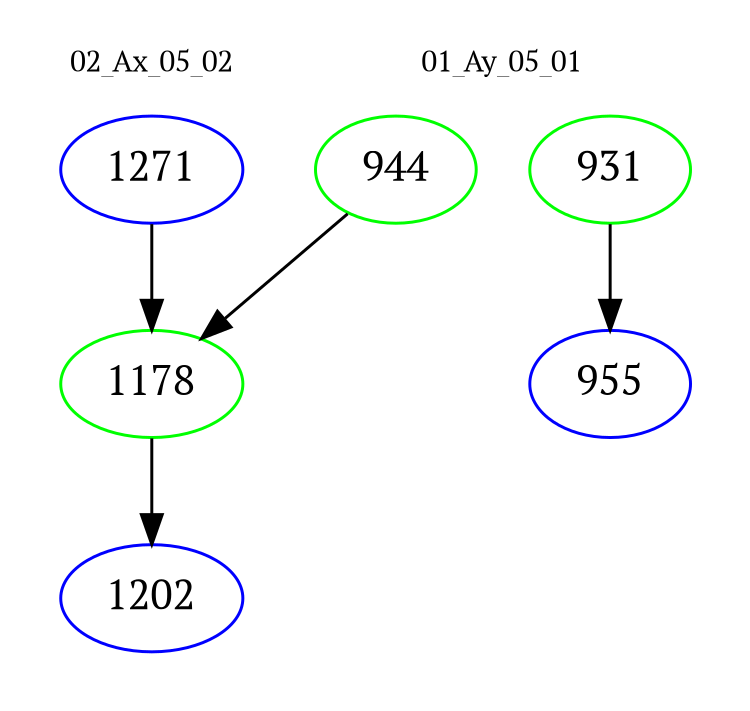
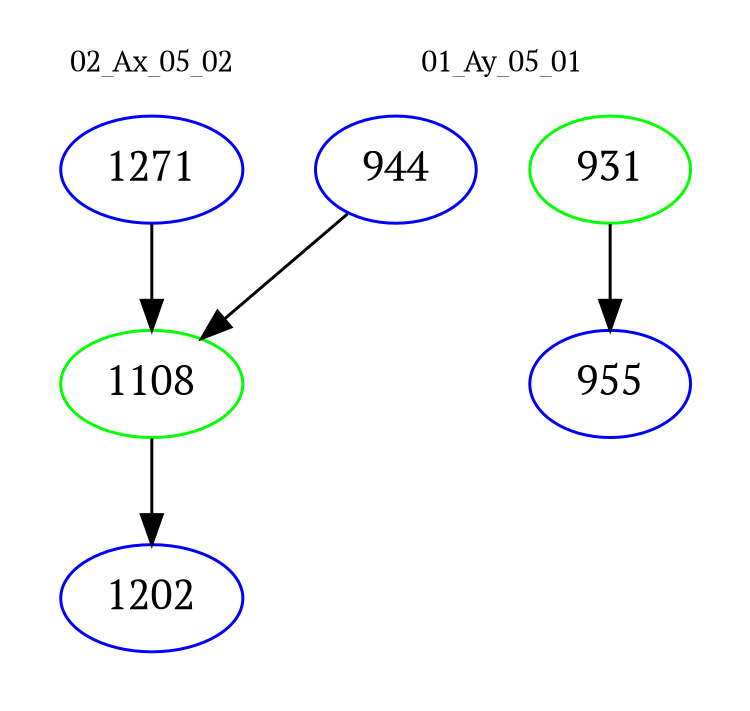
node "944": color green -> blue
node "1178": label "1178" -> "1108"
